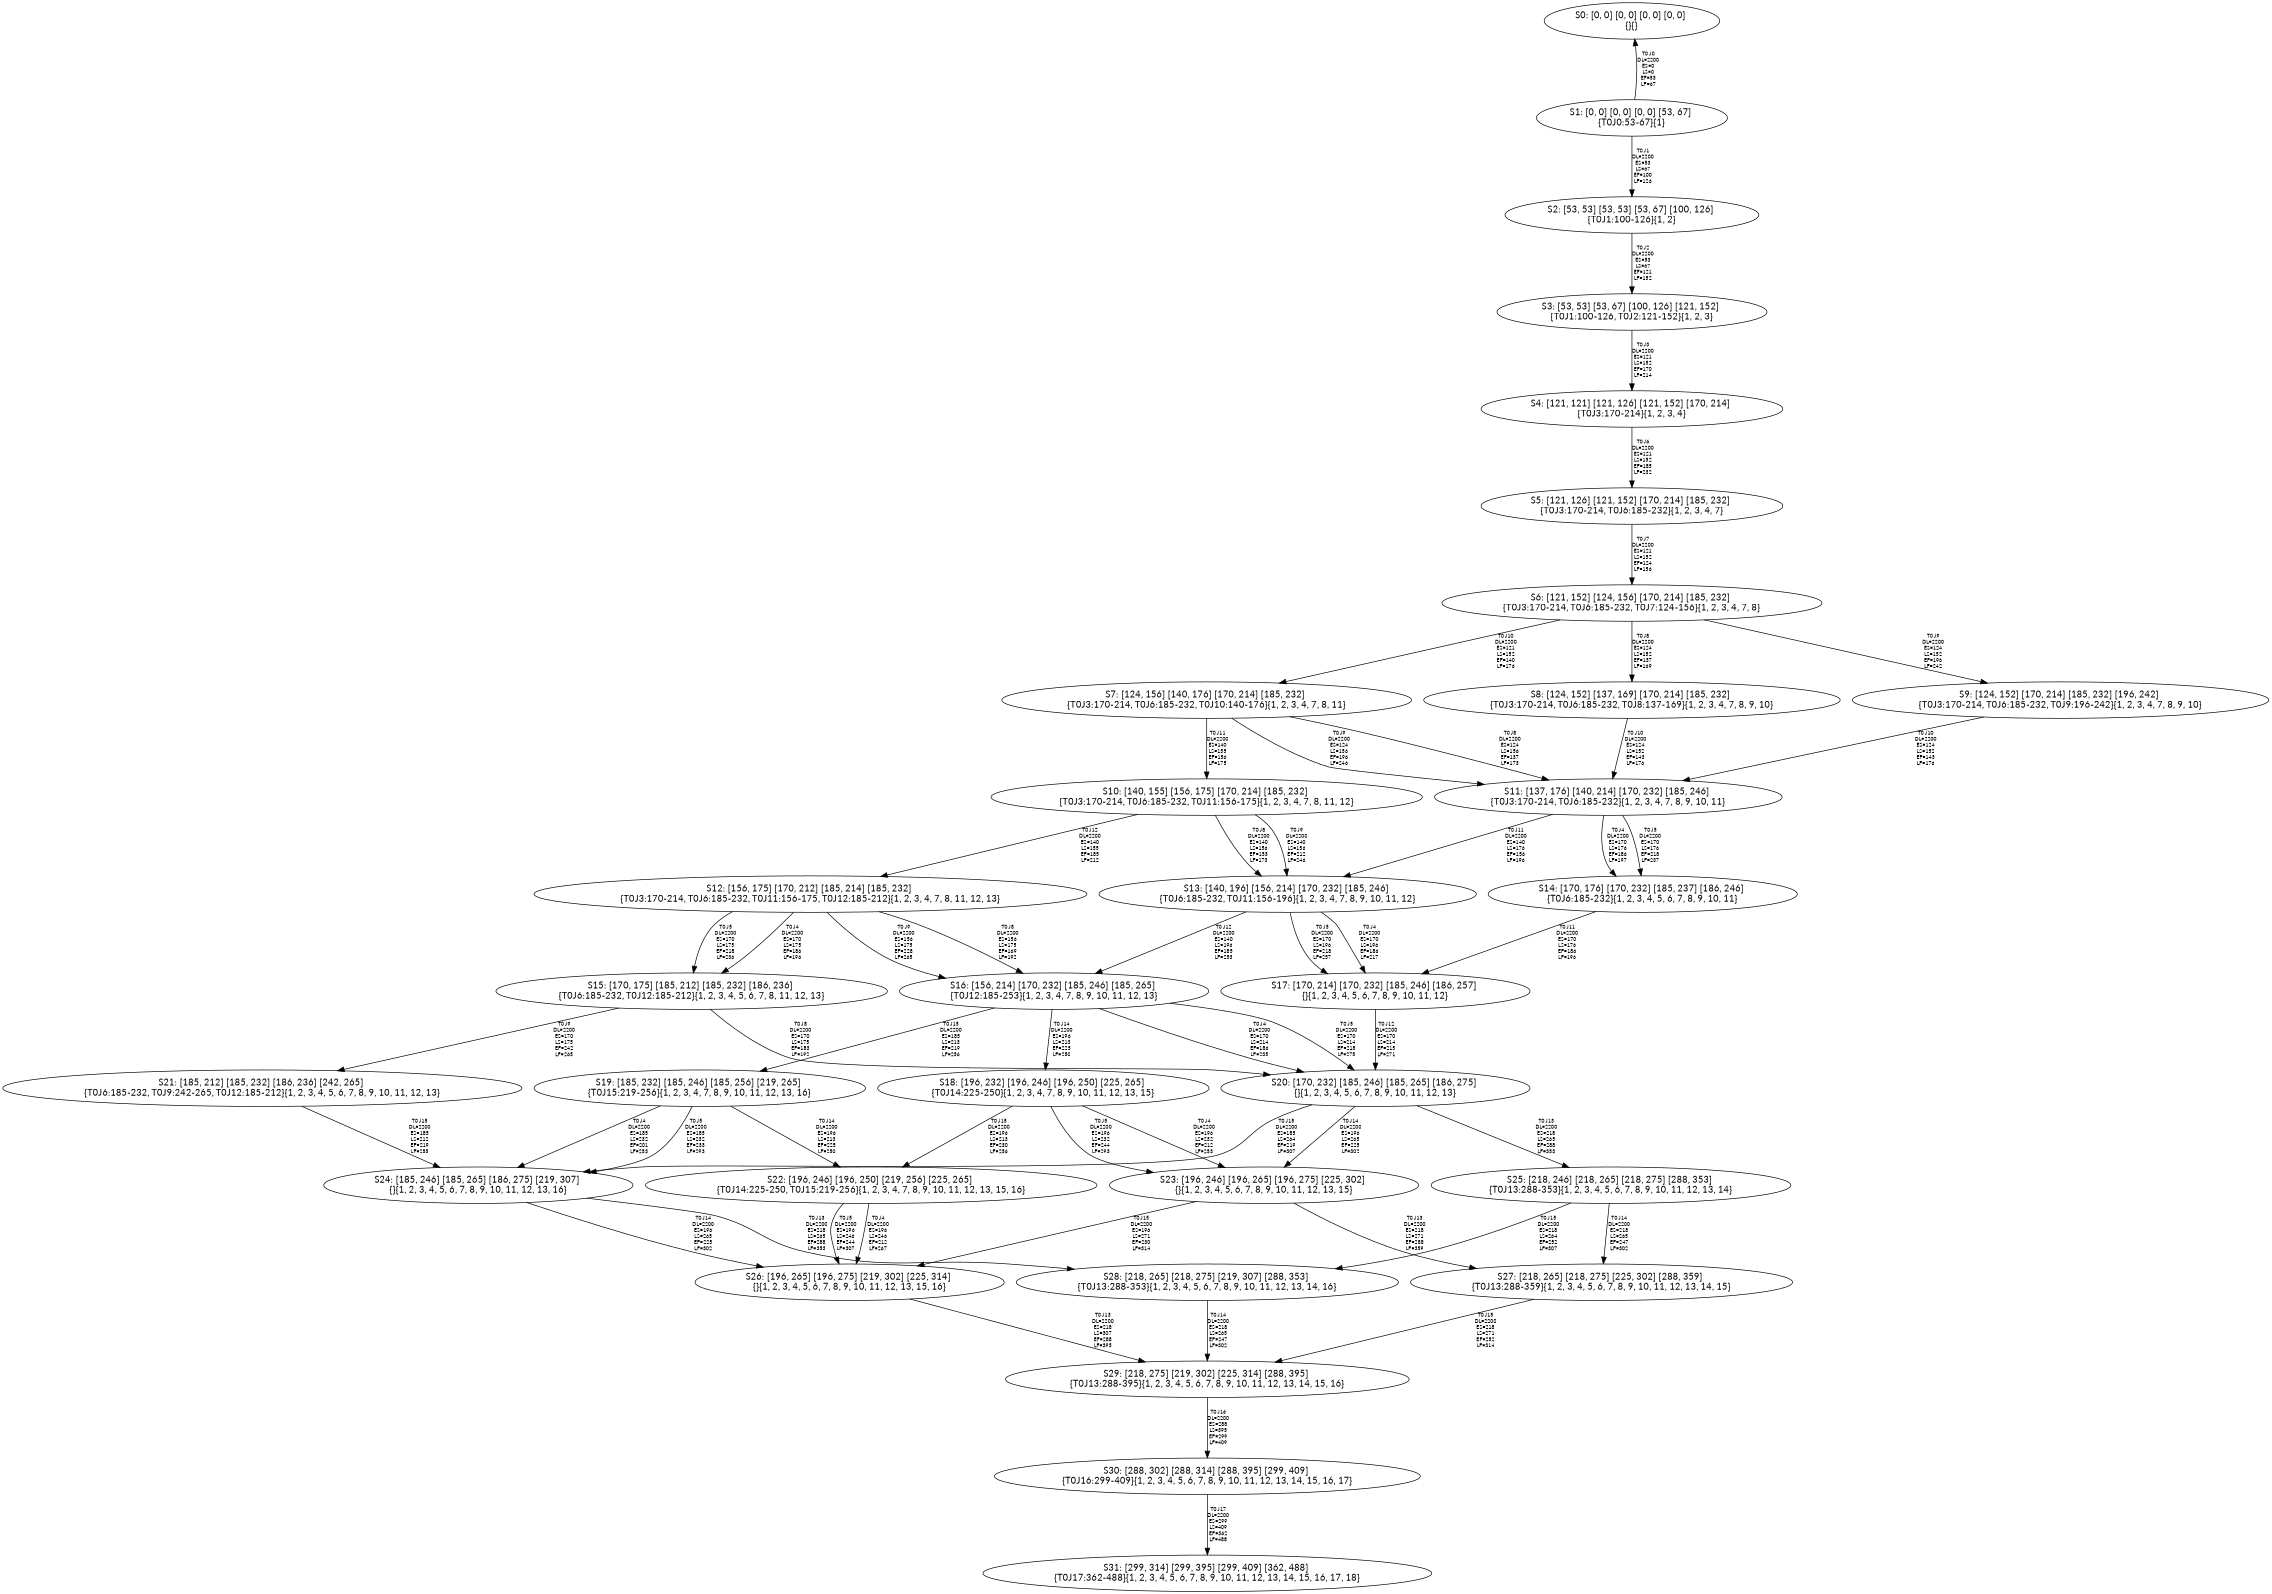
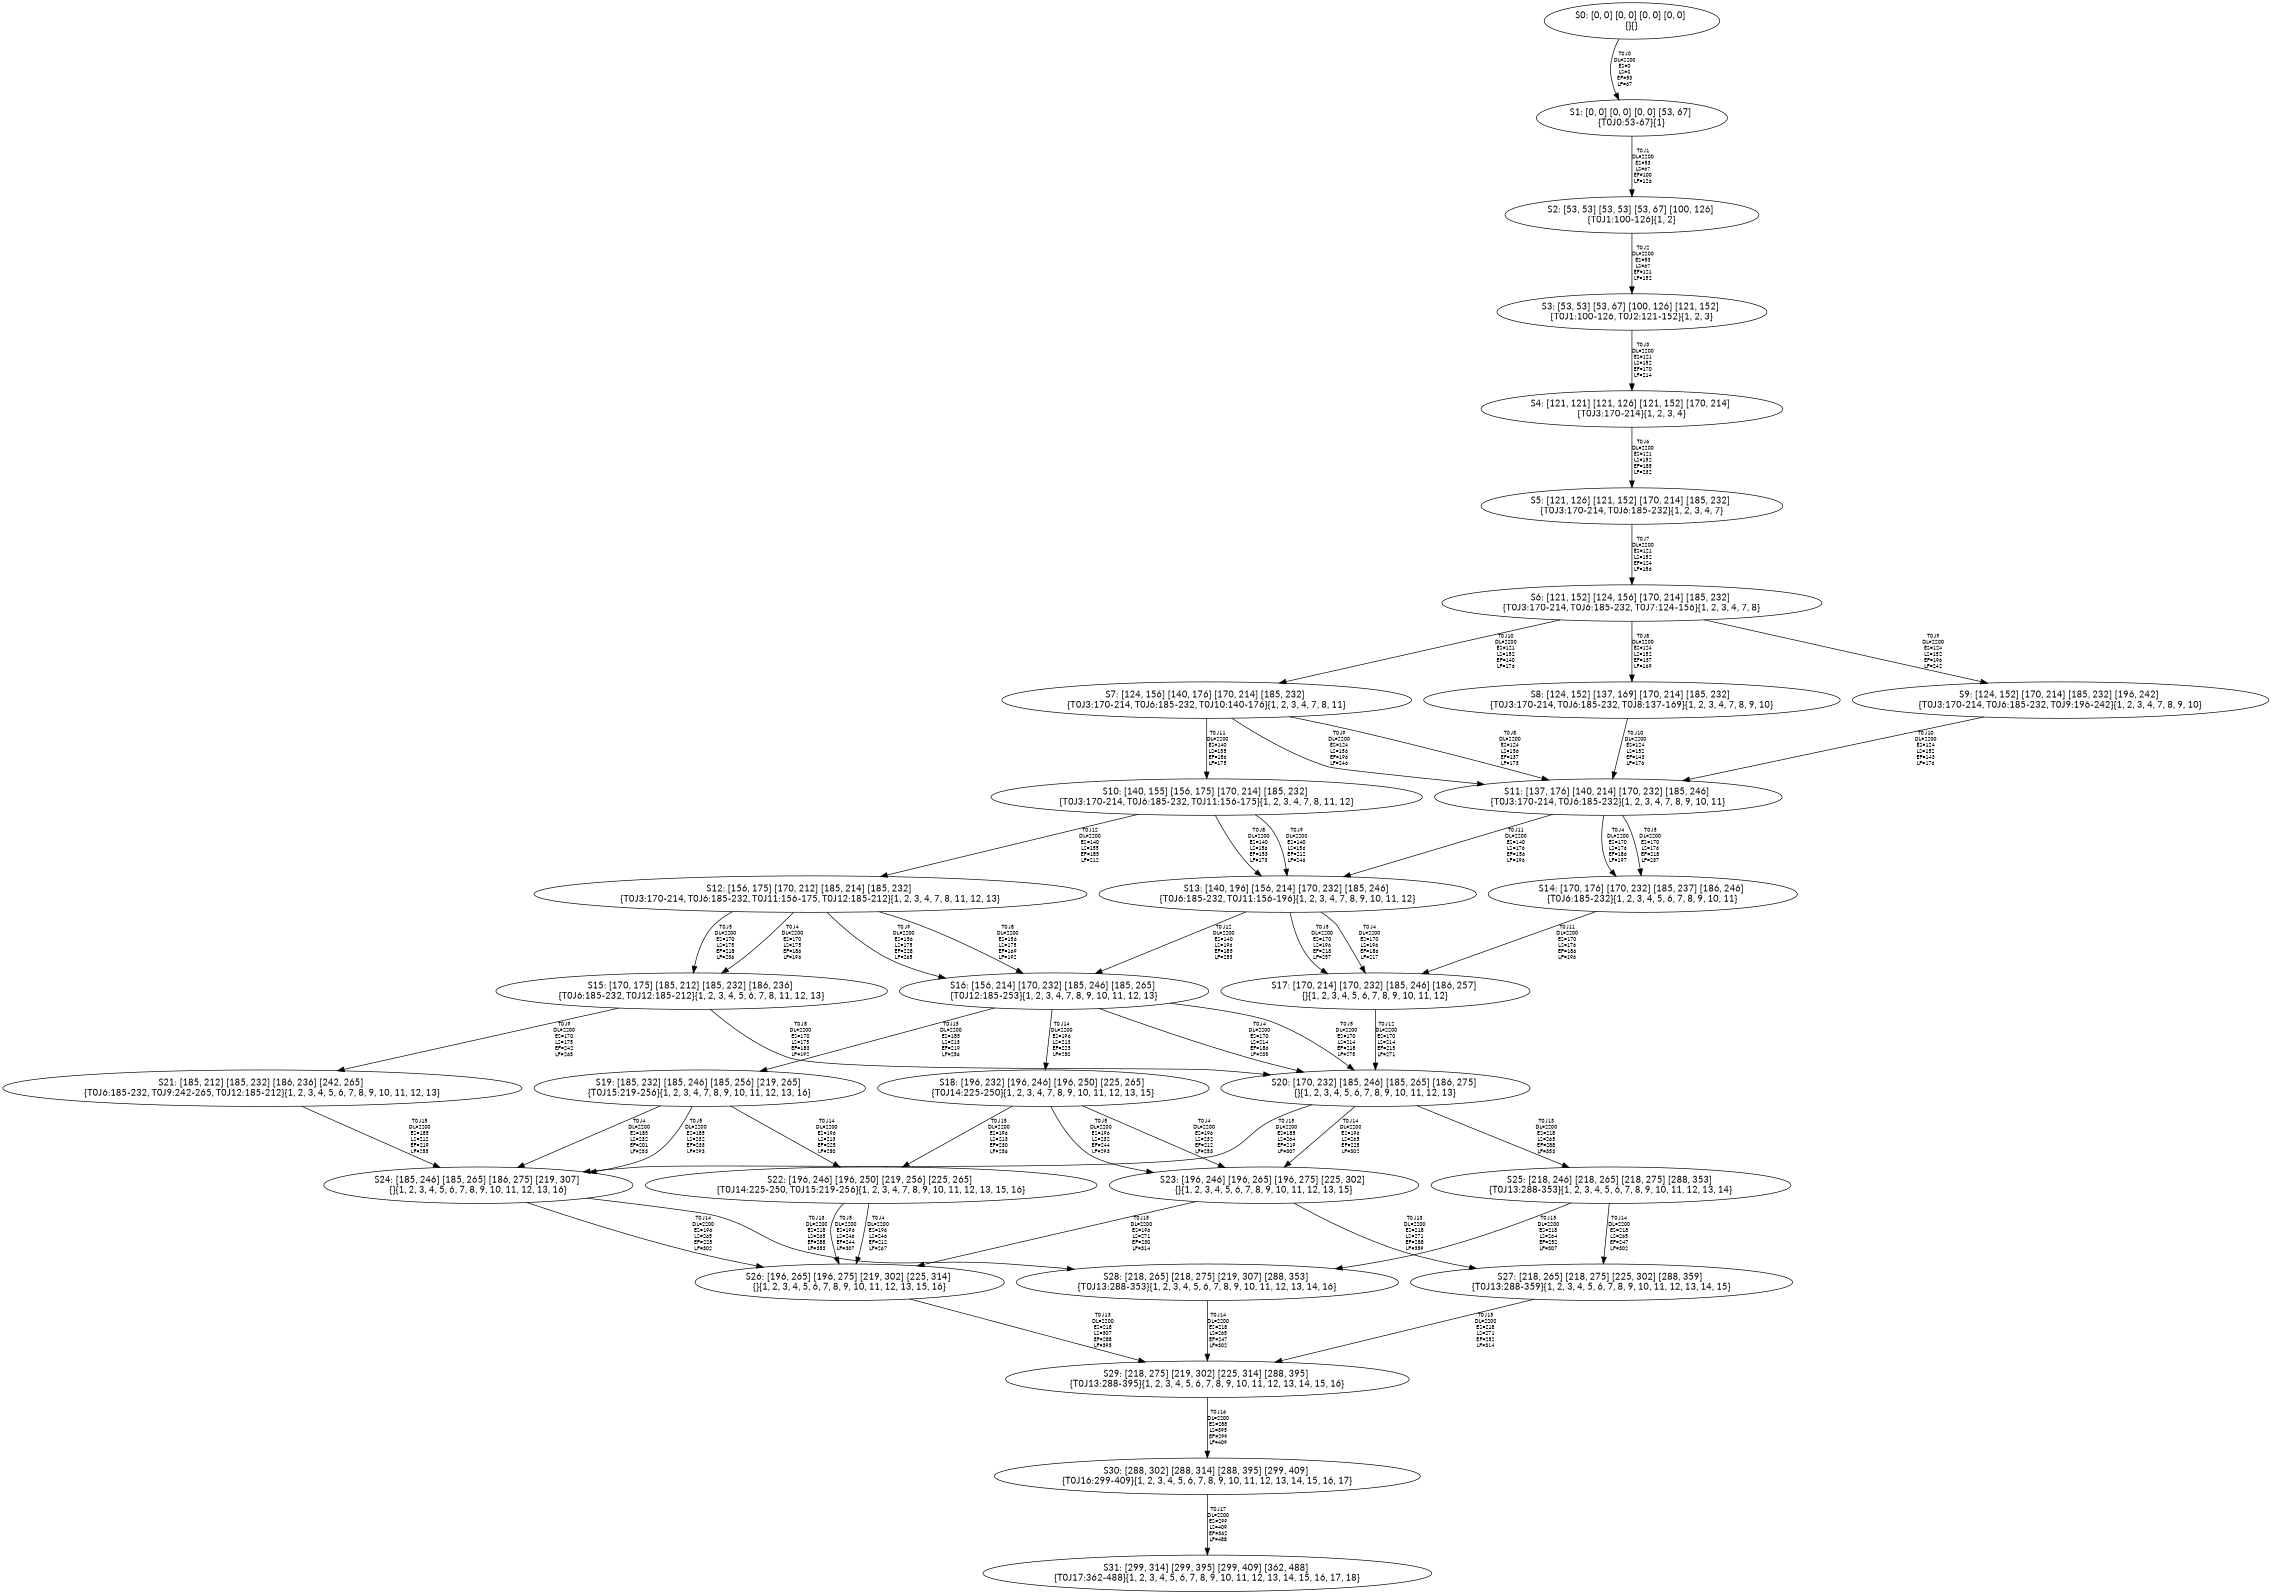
edge "S1: [0, 0] [0, 0] [0, 0] [53, 67] {T0J0:53-67}{1}" -> "S0: [0, 0] [0, 0] [0, 0] [0, 0] {}{}": reversed
